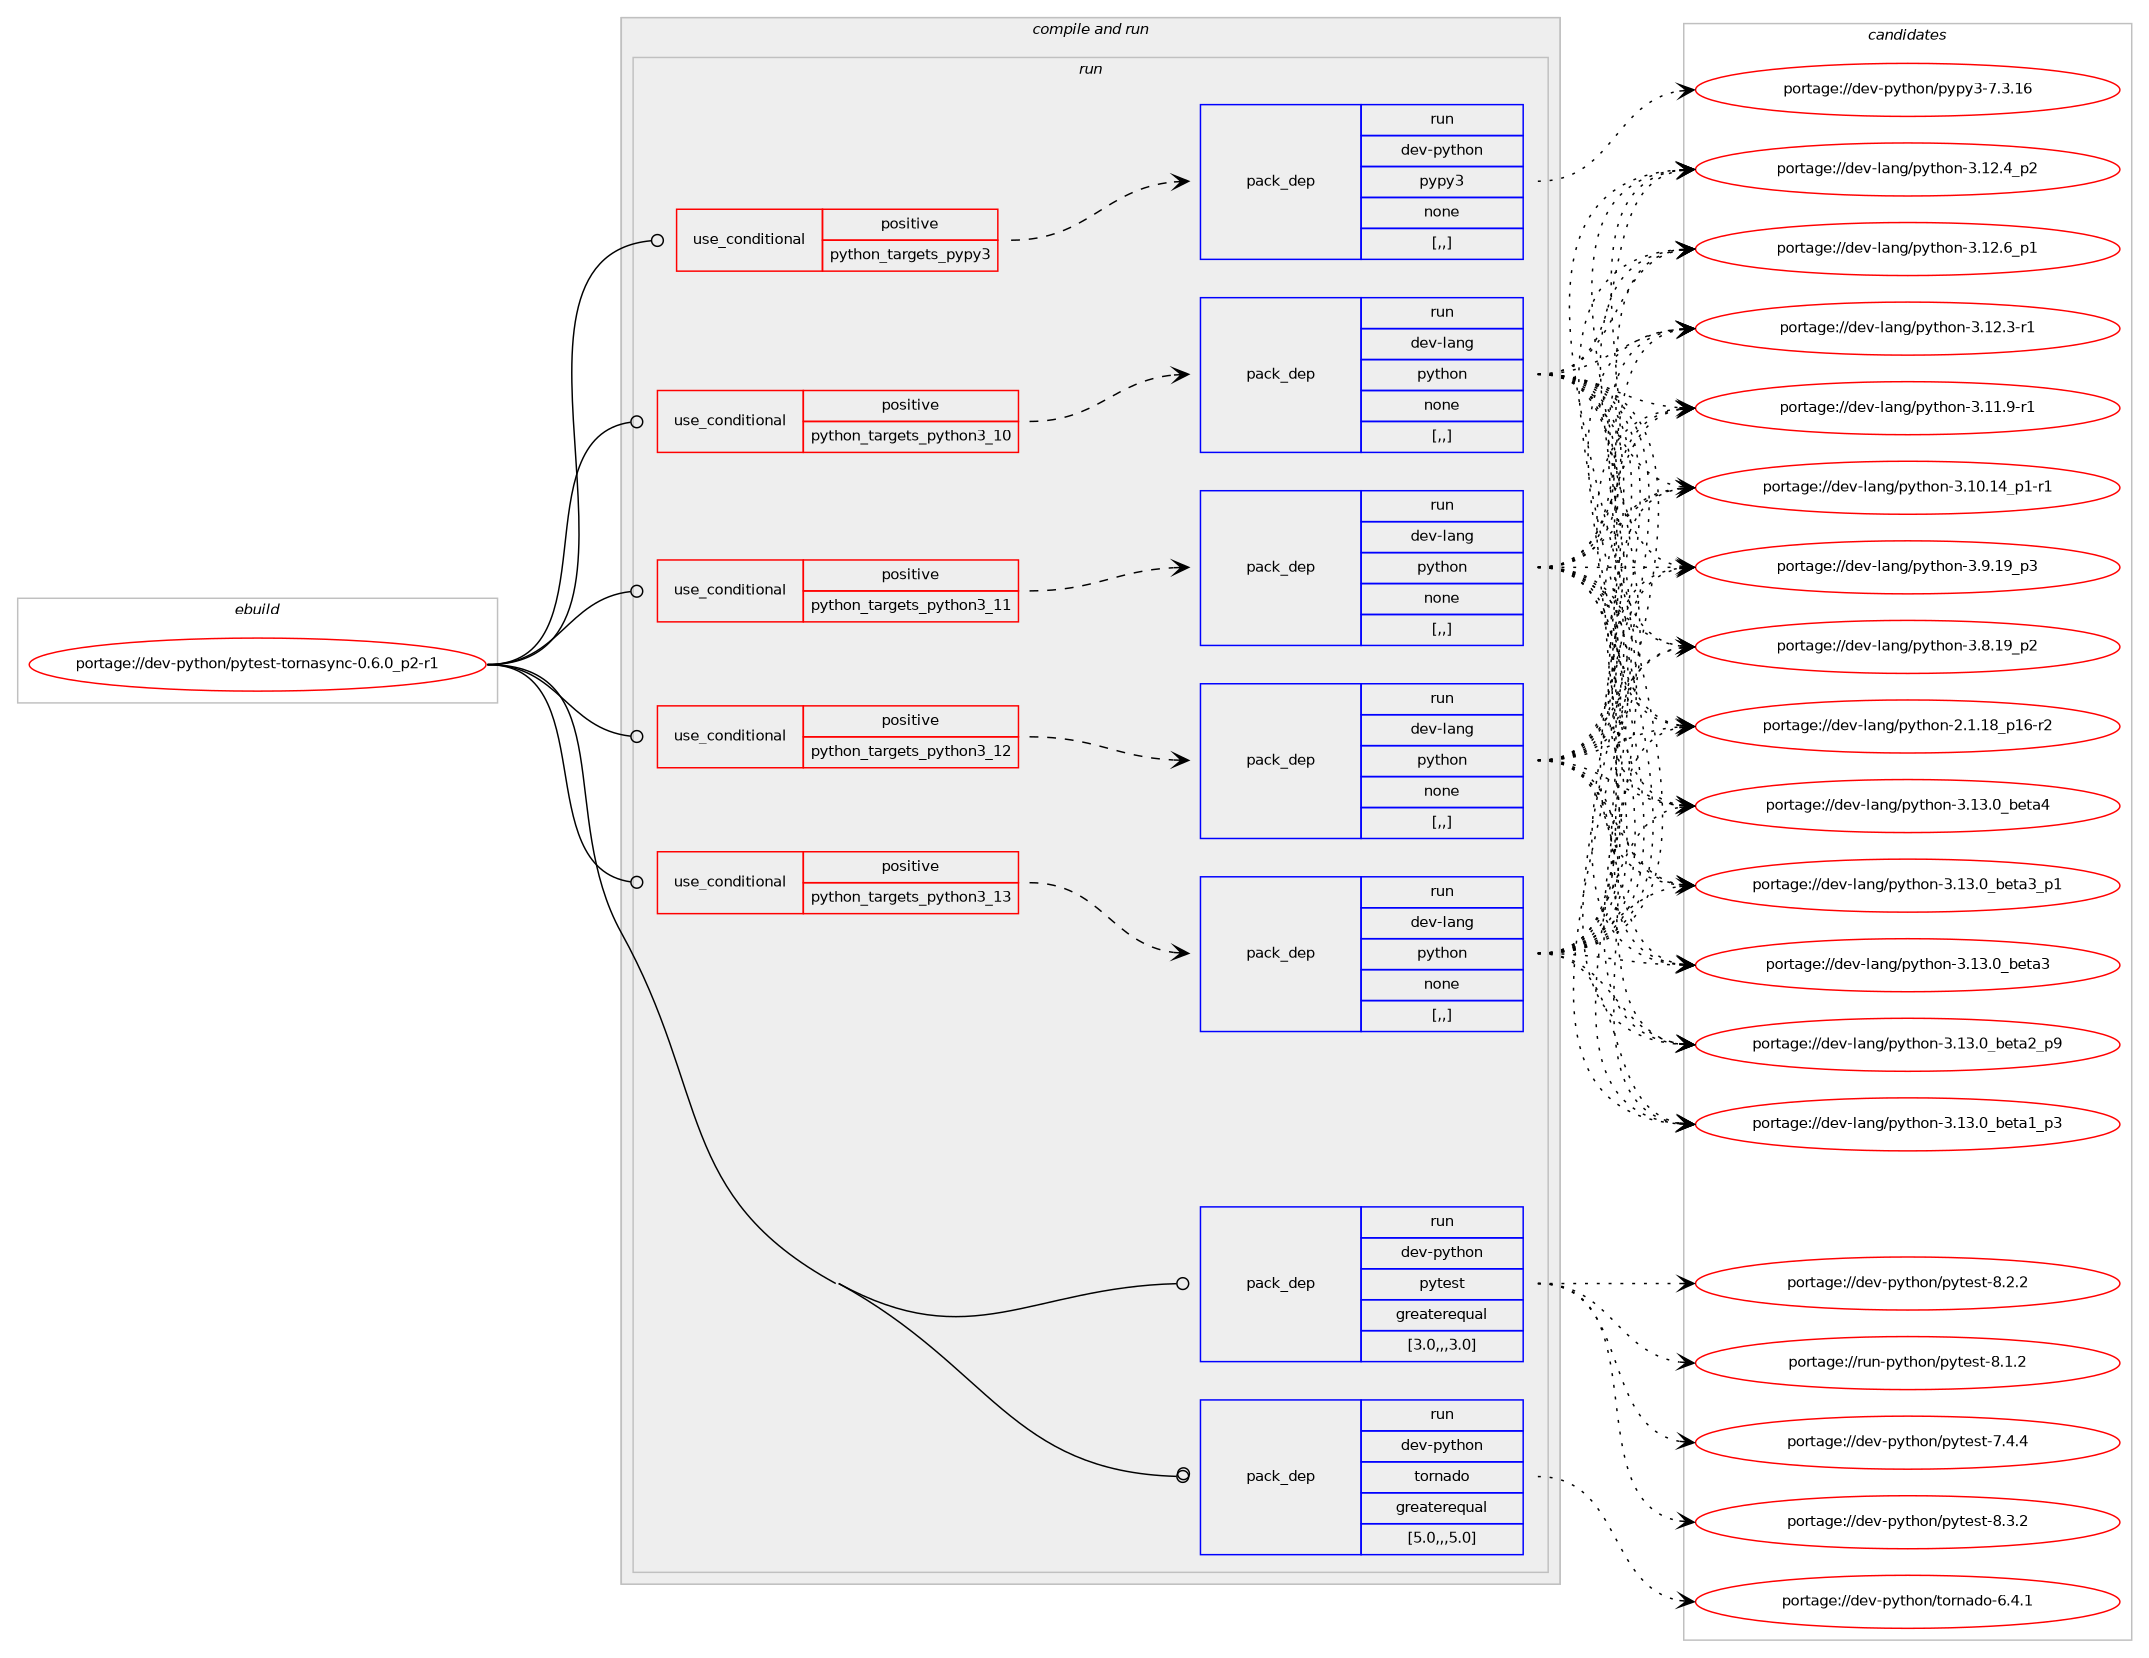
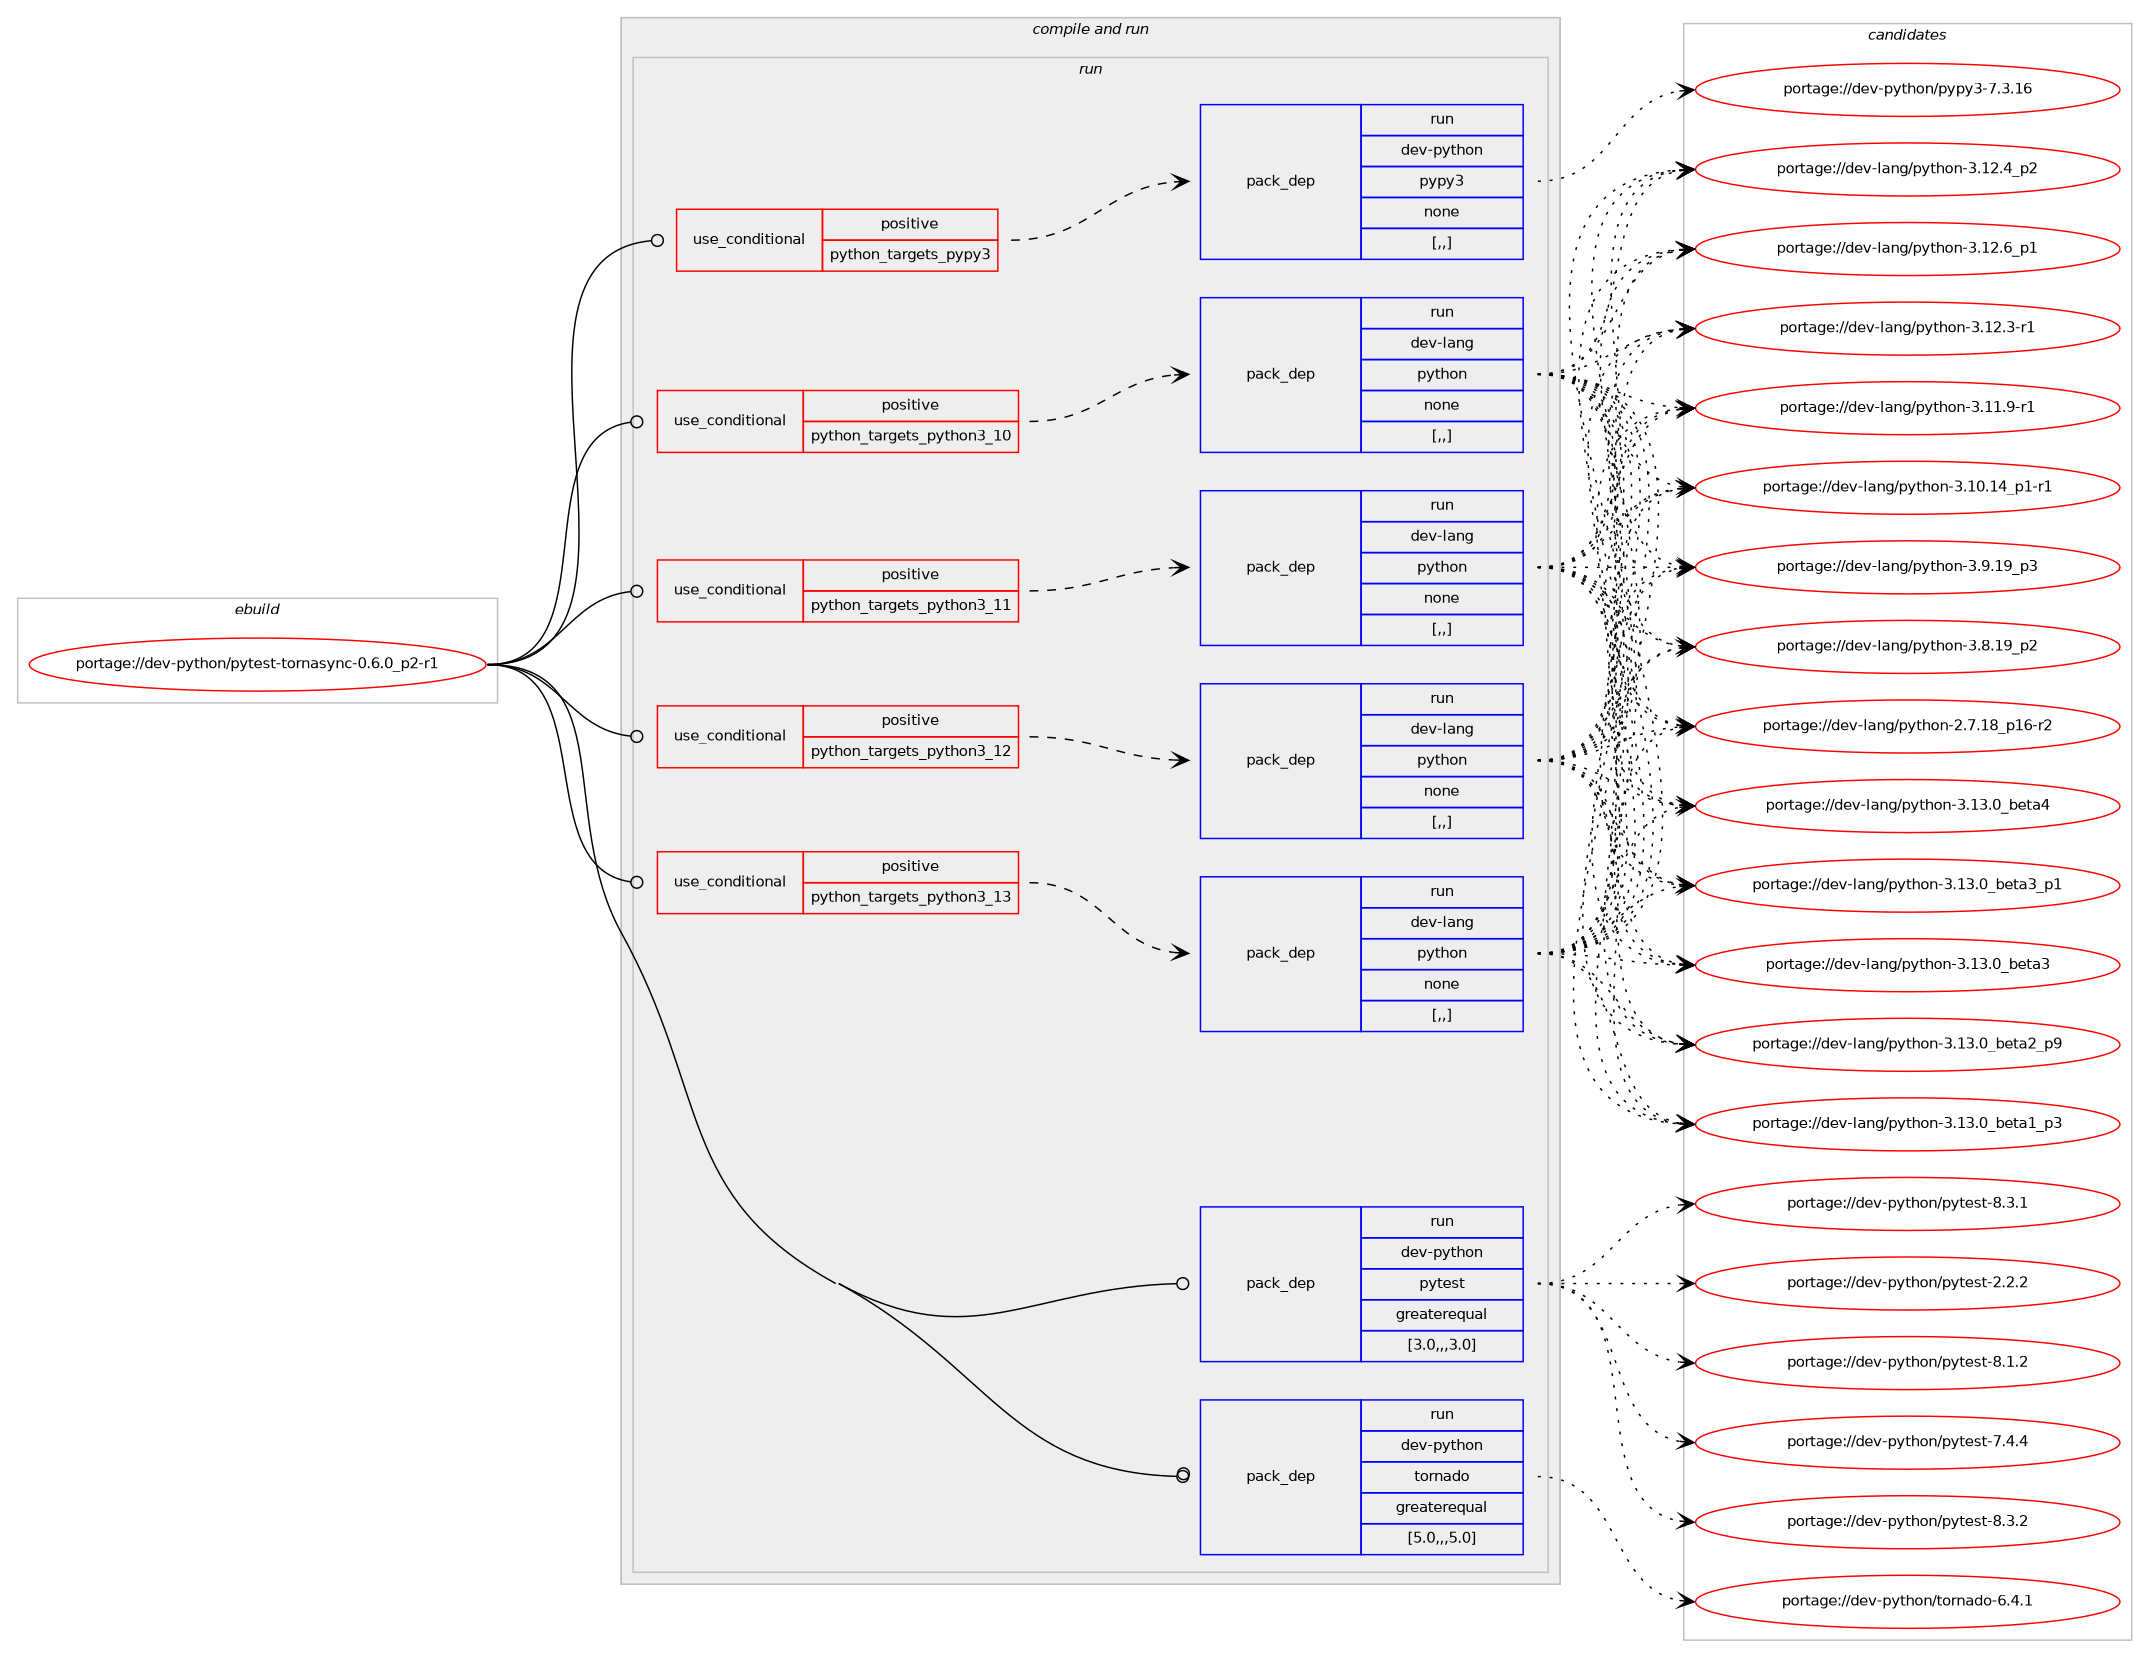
node "portage://dev-lang/python-2.1.18_p16-r2": label "portage://dev-lang/python-2.1.18_p16-r2" -> "portage://dev-lang/python-2.7.18_p16-r2"
node "portage://dev-python/pytest-8.3.1": added
node "portage://dev-python/pytest-8.2.2": label "portage://dev-python/pytest-8.2.2" -> "portage://dev-python/pytest-2.2.2"
node "portage://run-python/pytest-8.1.2": label "portage://run-python/pytest-8.1.2" -> "portage://dev-python/pytest-8.1.2"
